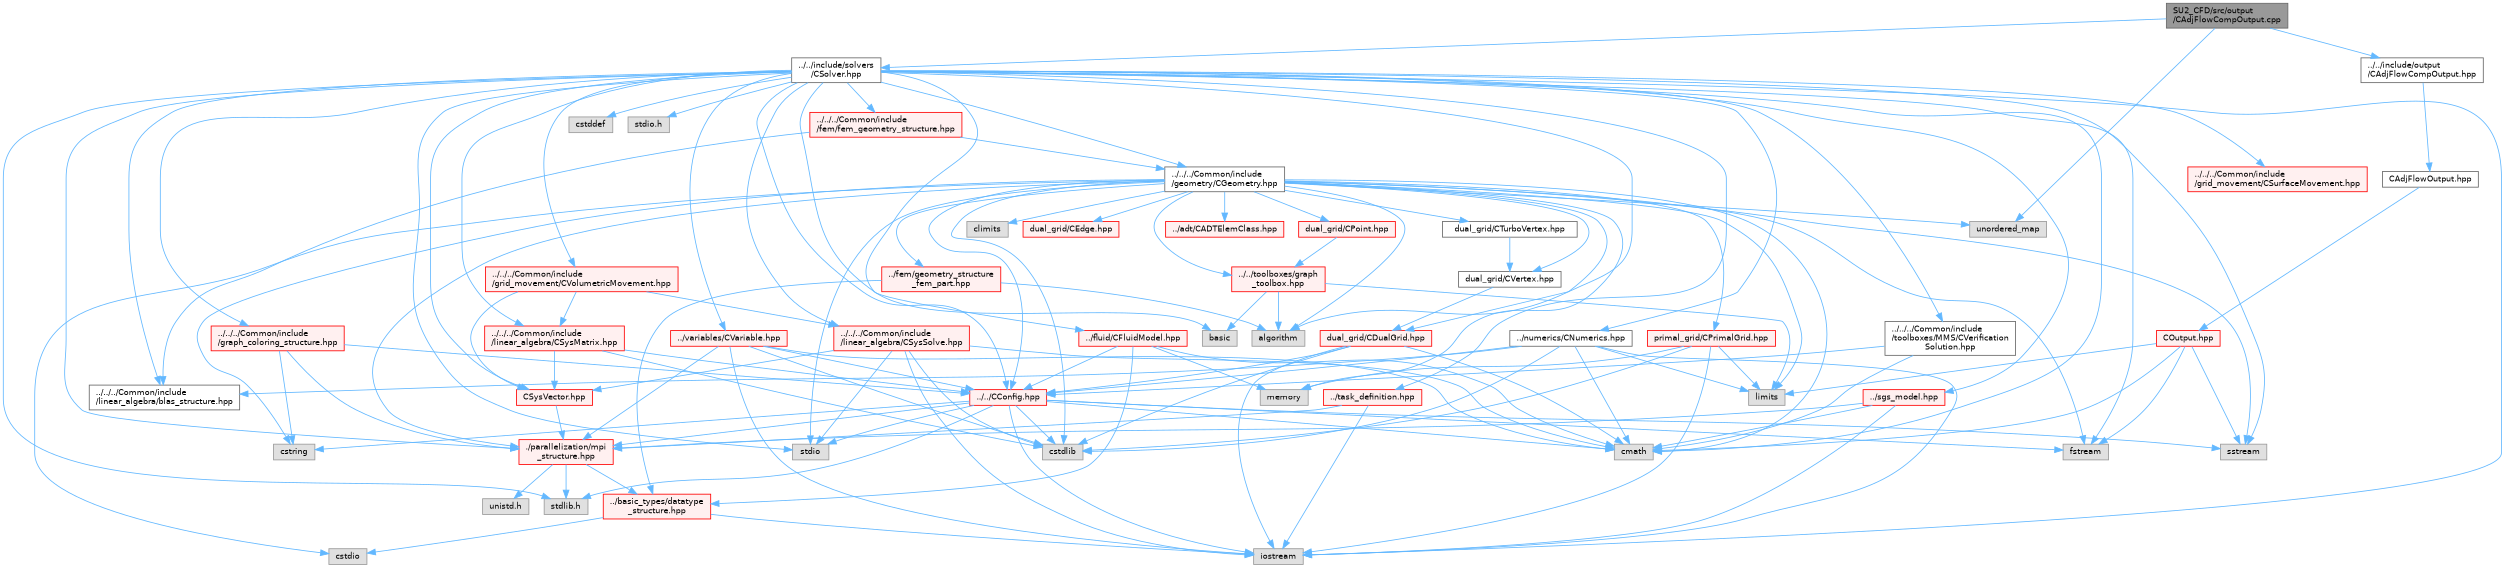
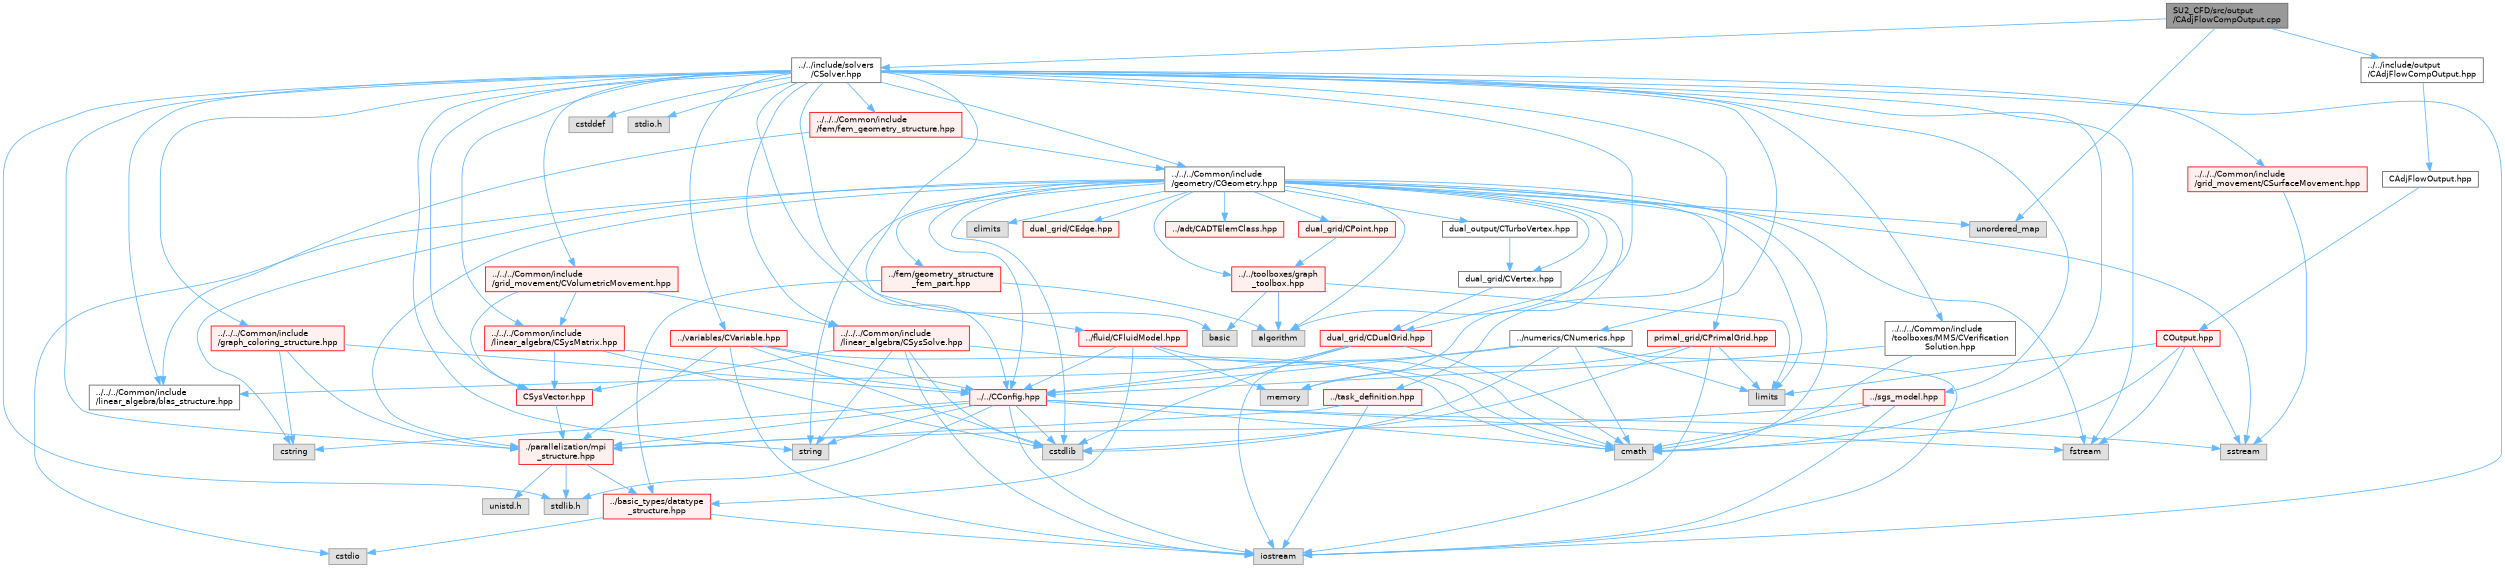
edge "../../include/solvers /CSolver.hpp" -> "sstream": now "../../../Common/include /grid_movement/CSurfaceMovement.hpp" -> "sstream"
node "dual_grid/CTurboVertex.hpp": label "dual_grid/CTurboVertex.hpp" -> "dual_output/CTurboVertex.hpp"
node "stdio": label "stdio" -> "string"
